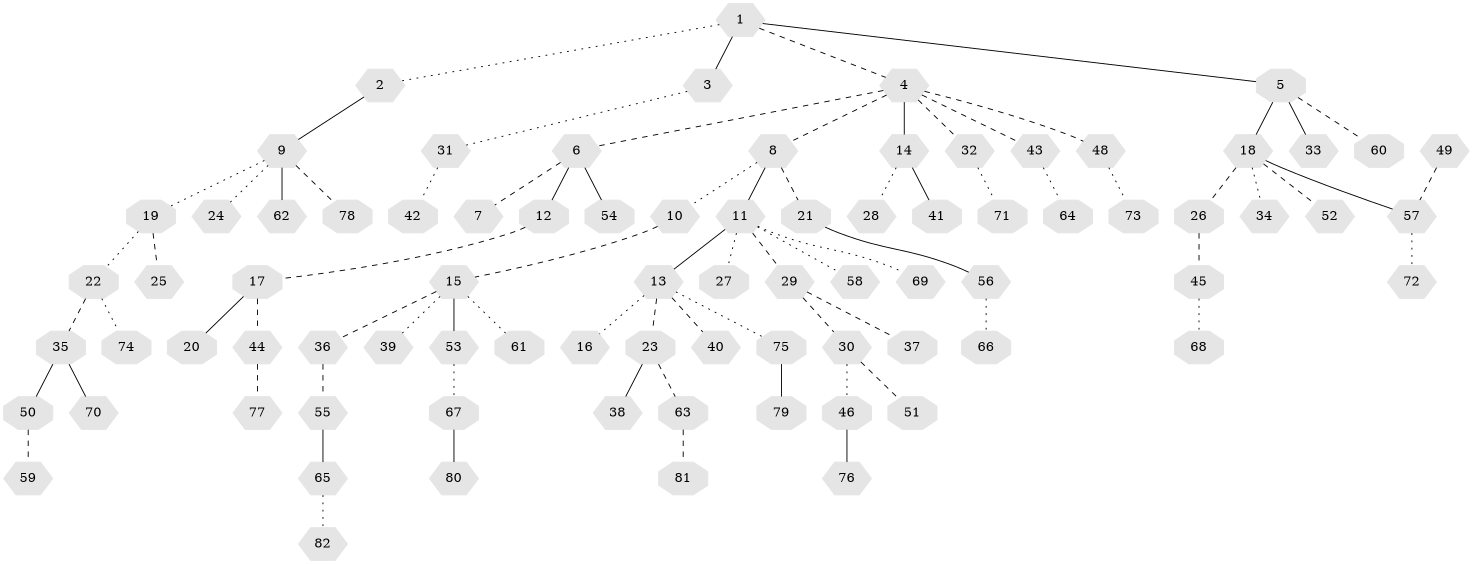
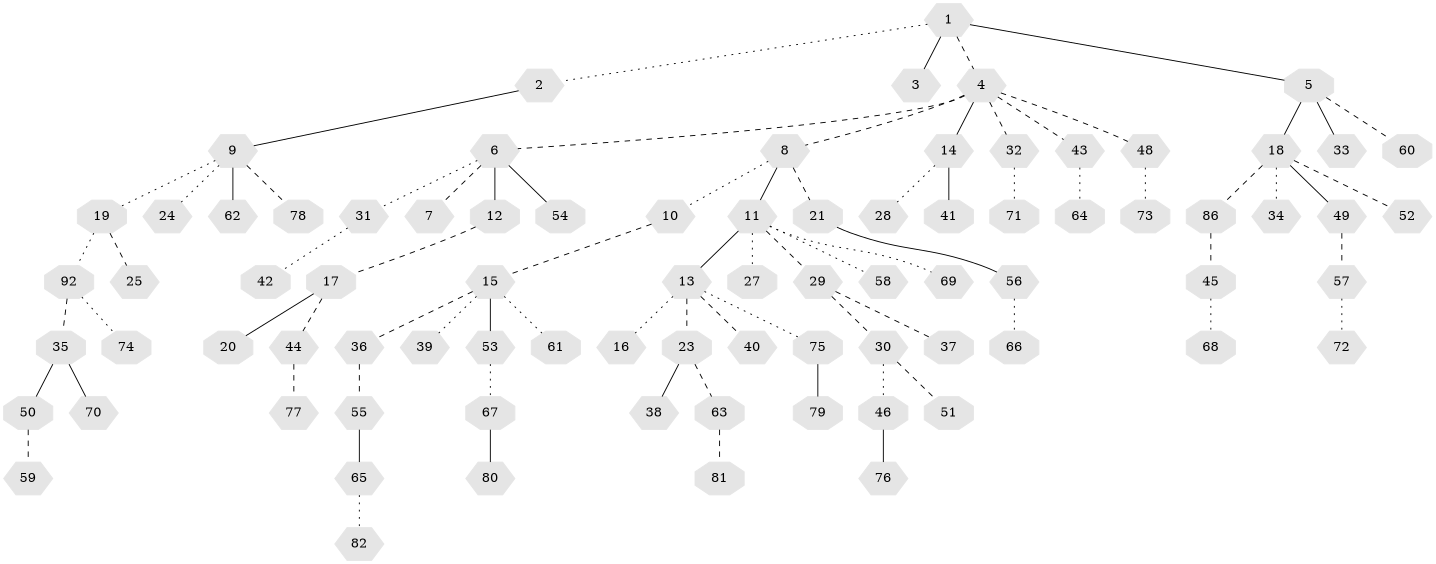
edge "3" -- "31": now "6" -- "31"
edge "18" -- "57": now "18" -- "49"
node "26": label "26" -> "86"
node "22": label "22" -> "92"
